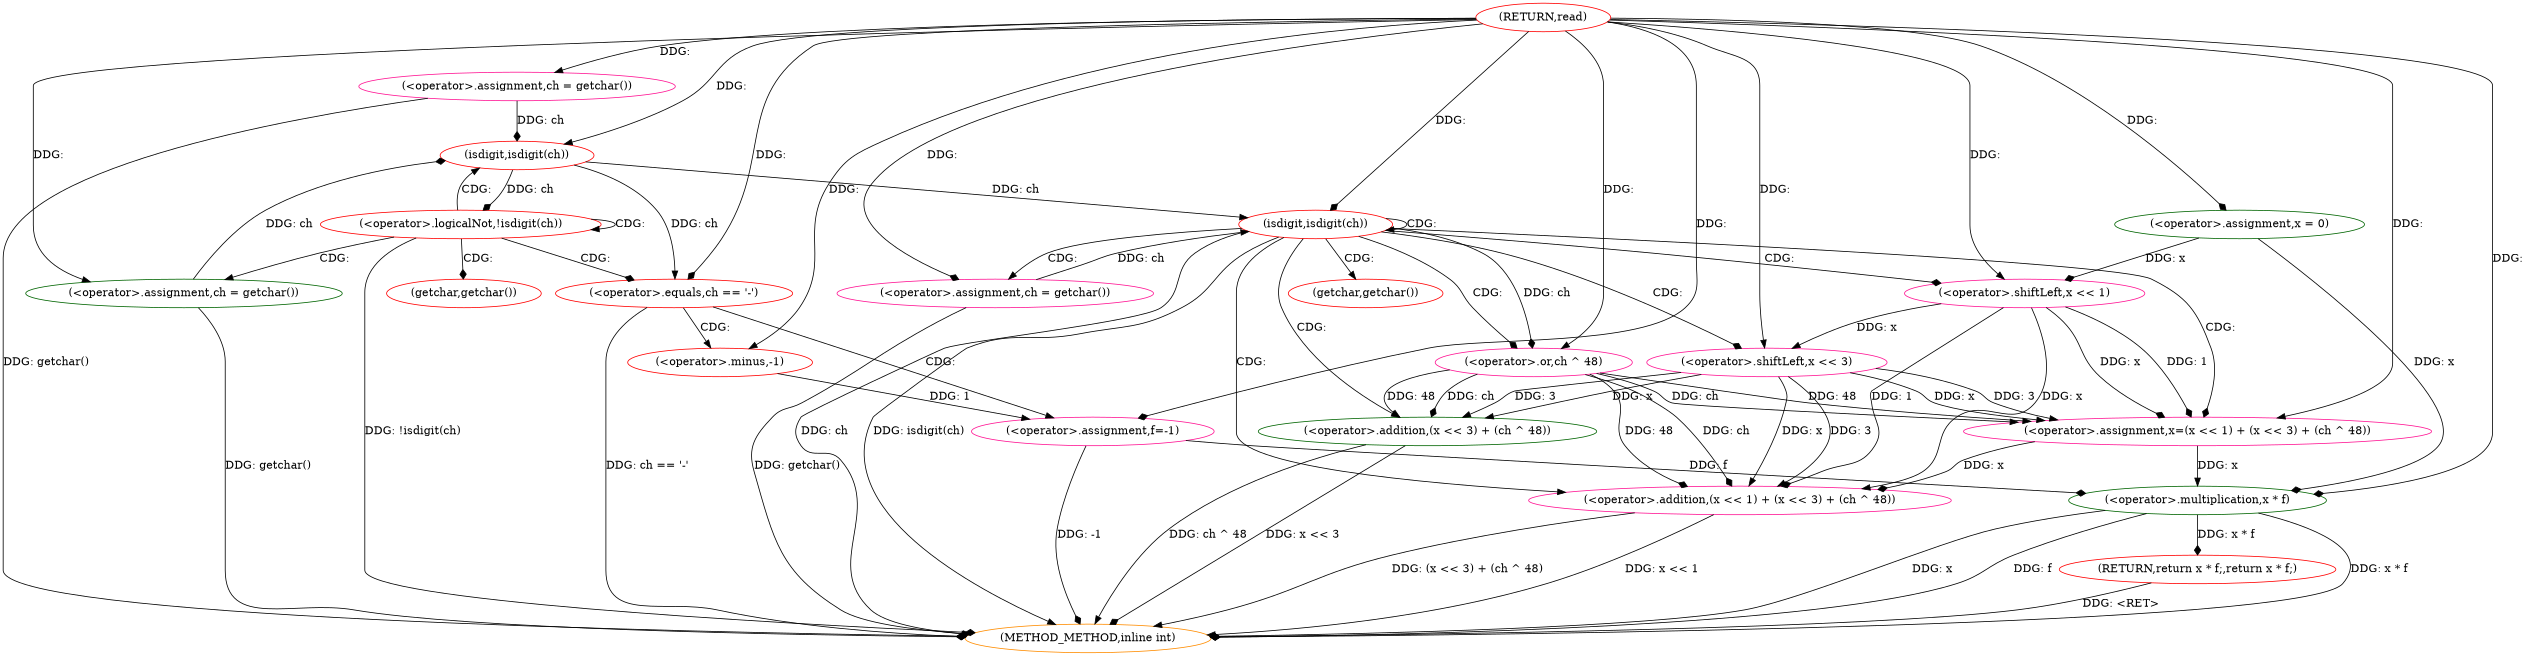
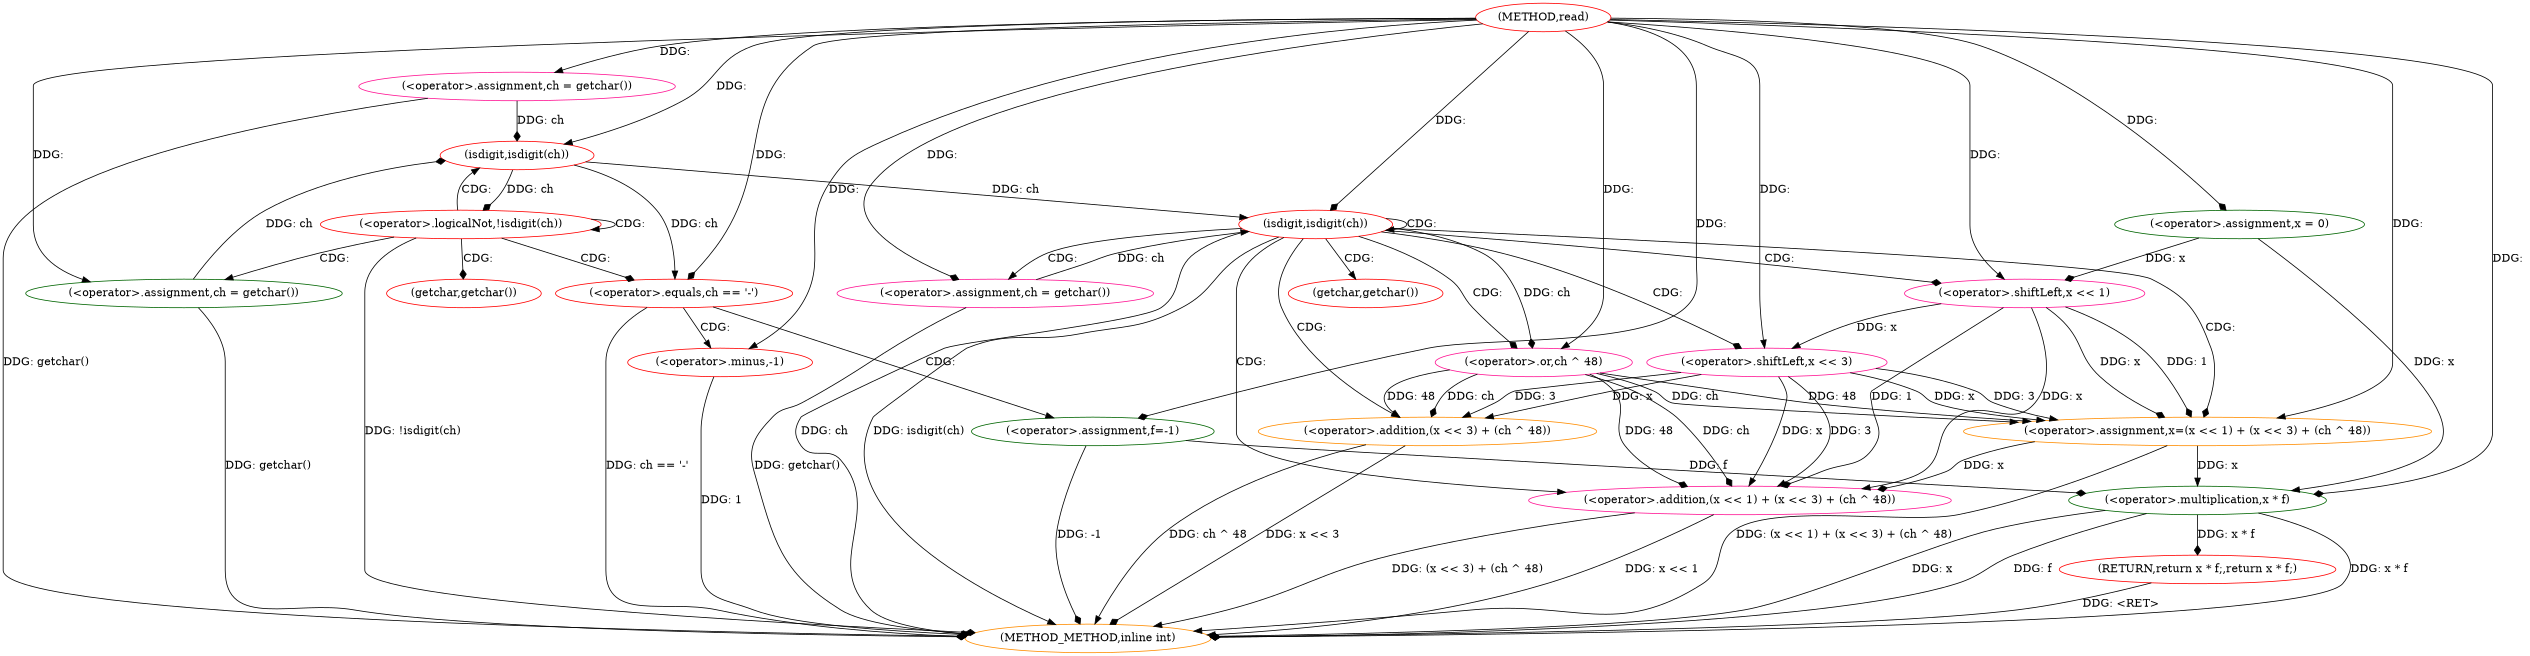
node "(RETURN,read)": label "(RETURN,read)" -> "(METHOD,read)"
edge "(<operator>.assignment,x = 0)" -> "(<operator>.multiplication,x * f)": arrowhead diamond -> normal
edge "(<operator>.minus,-1)" -> "(<operator>.assignment,f=-1)": now "(<operator>.minus,-1)" -> "(METHOD_METHOD,inline int)"
node "(<operator>.assignment,f=-1)": color deeppink -> darkgreen
node "(<operator>.addition,(x << 3) + (ch ^ 48))": color darkgreen -> darkorange
node "(<operator>.assignment,x=(x << 1) + (x << 3) + (ch ^ 48))": color deeppink -> darkorange
edge "(<operator>.assignment,x=(x << 1) + (x << 3) + (ch ^ 48))" -> "(METHOD_METHOD,inline int)": added, label "DDG: (x << 1) + (x << 3) + (ch ^ 48)"
